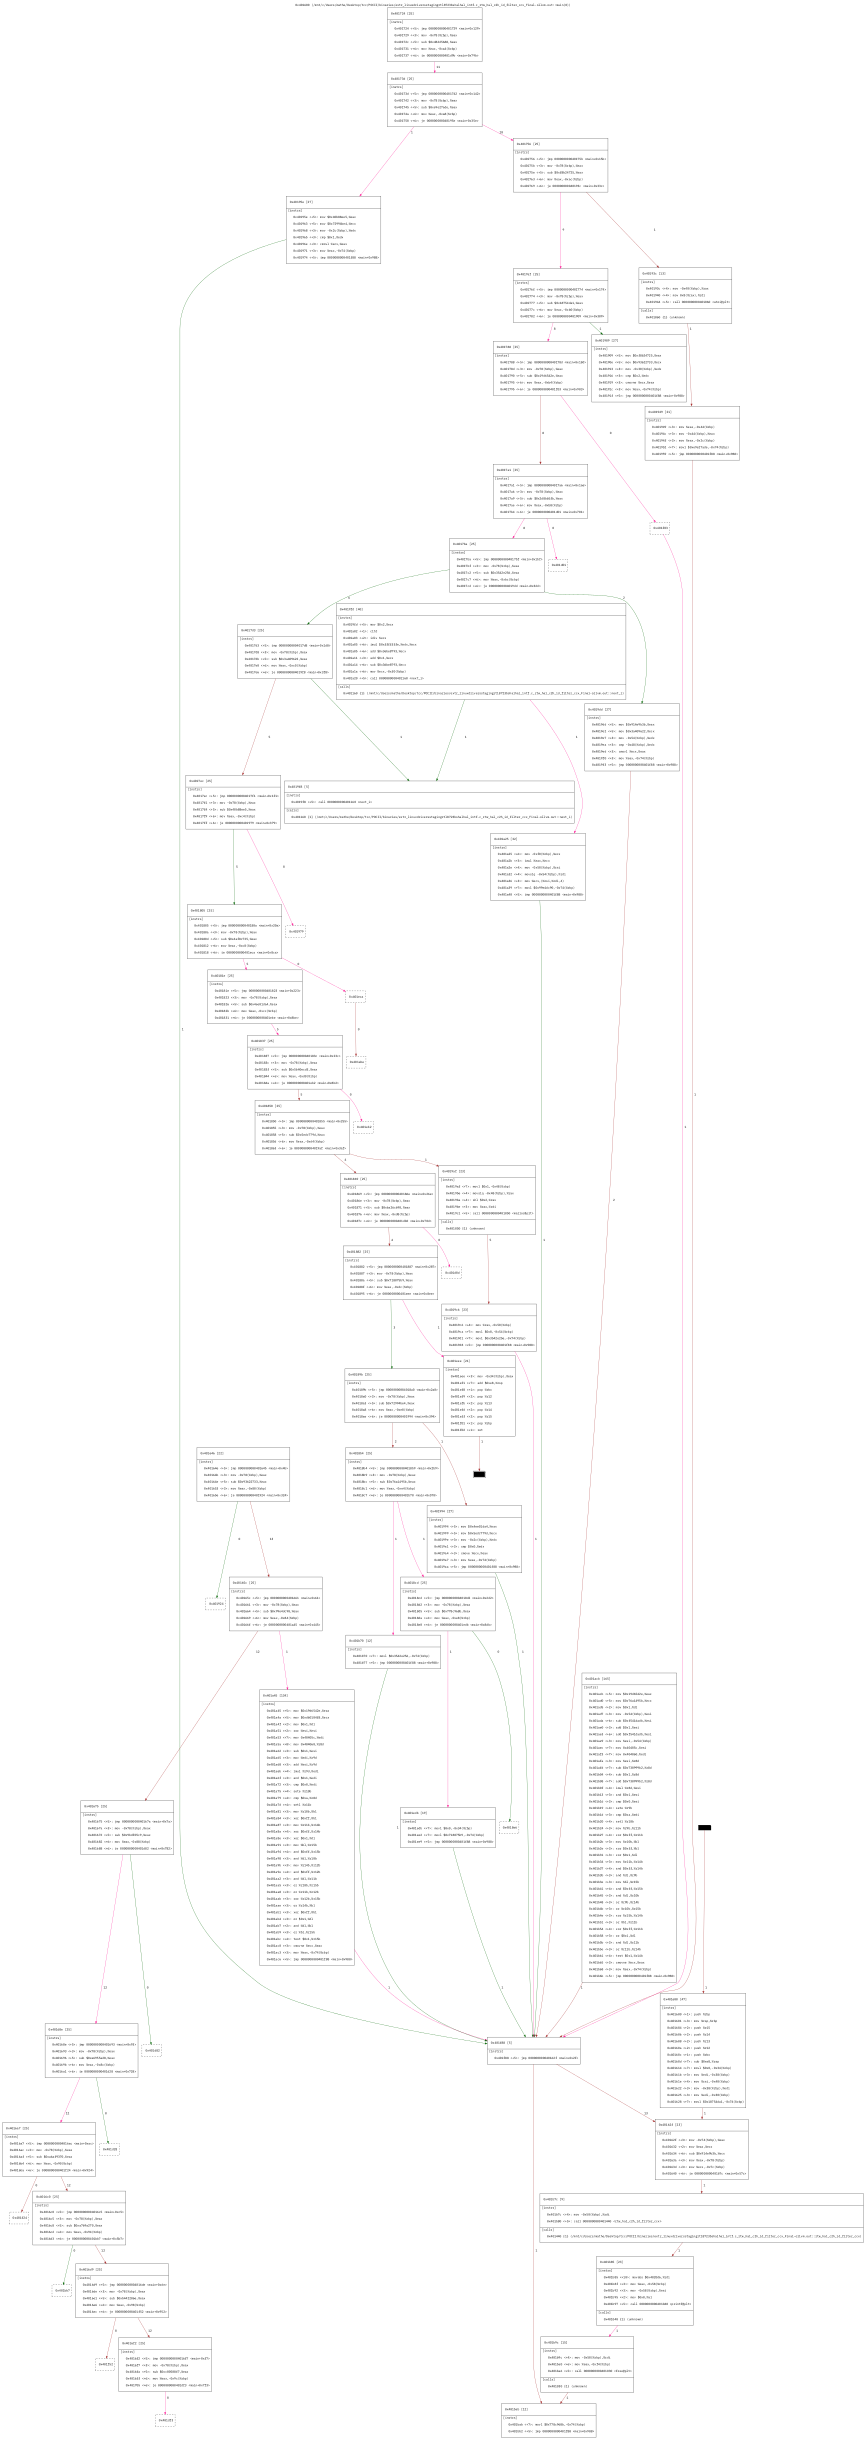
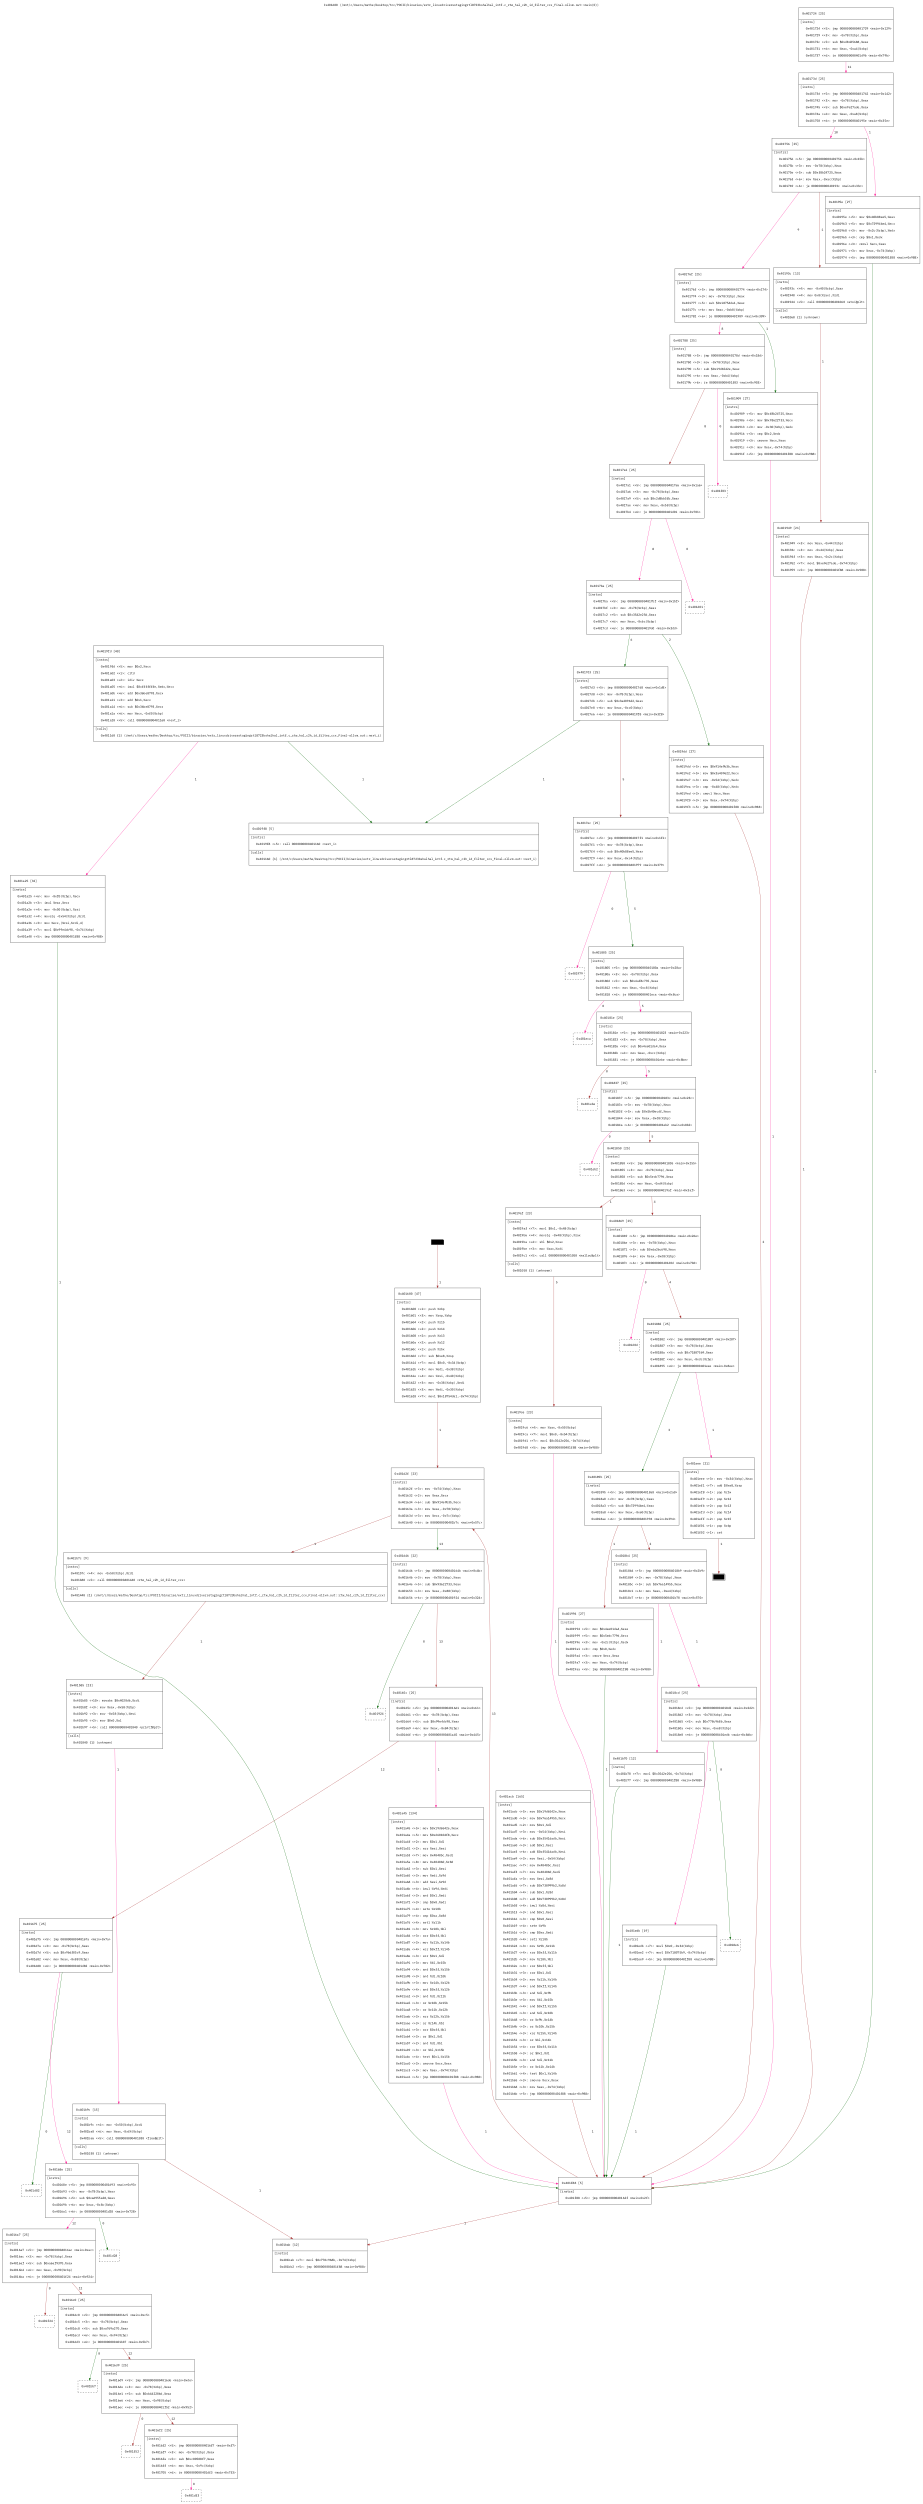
edge "0x401eca" -> "0x401ebe": now "0x40181e [25]" -> "0x401ebe"
edge "0x401f03" -> "0x401f88 [5]": now "0x401909 [27]" -> "0x401f88 [5]"
edge "0x40162f [23]" -> "0x401646 [22]": added, label "13"
